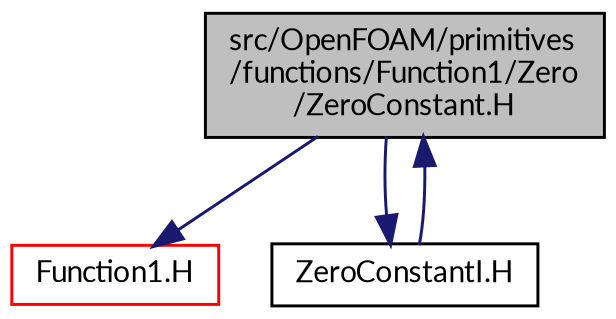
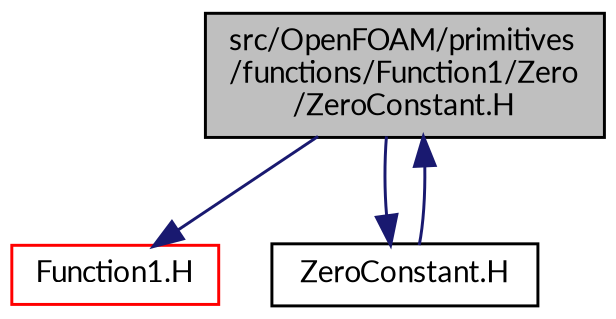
node "ZeroConstantI.H": label "ZeroConstantI.H" -> "ZeroConstant.H"
